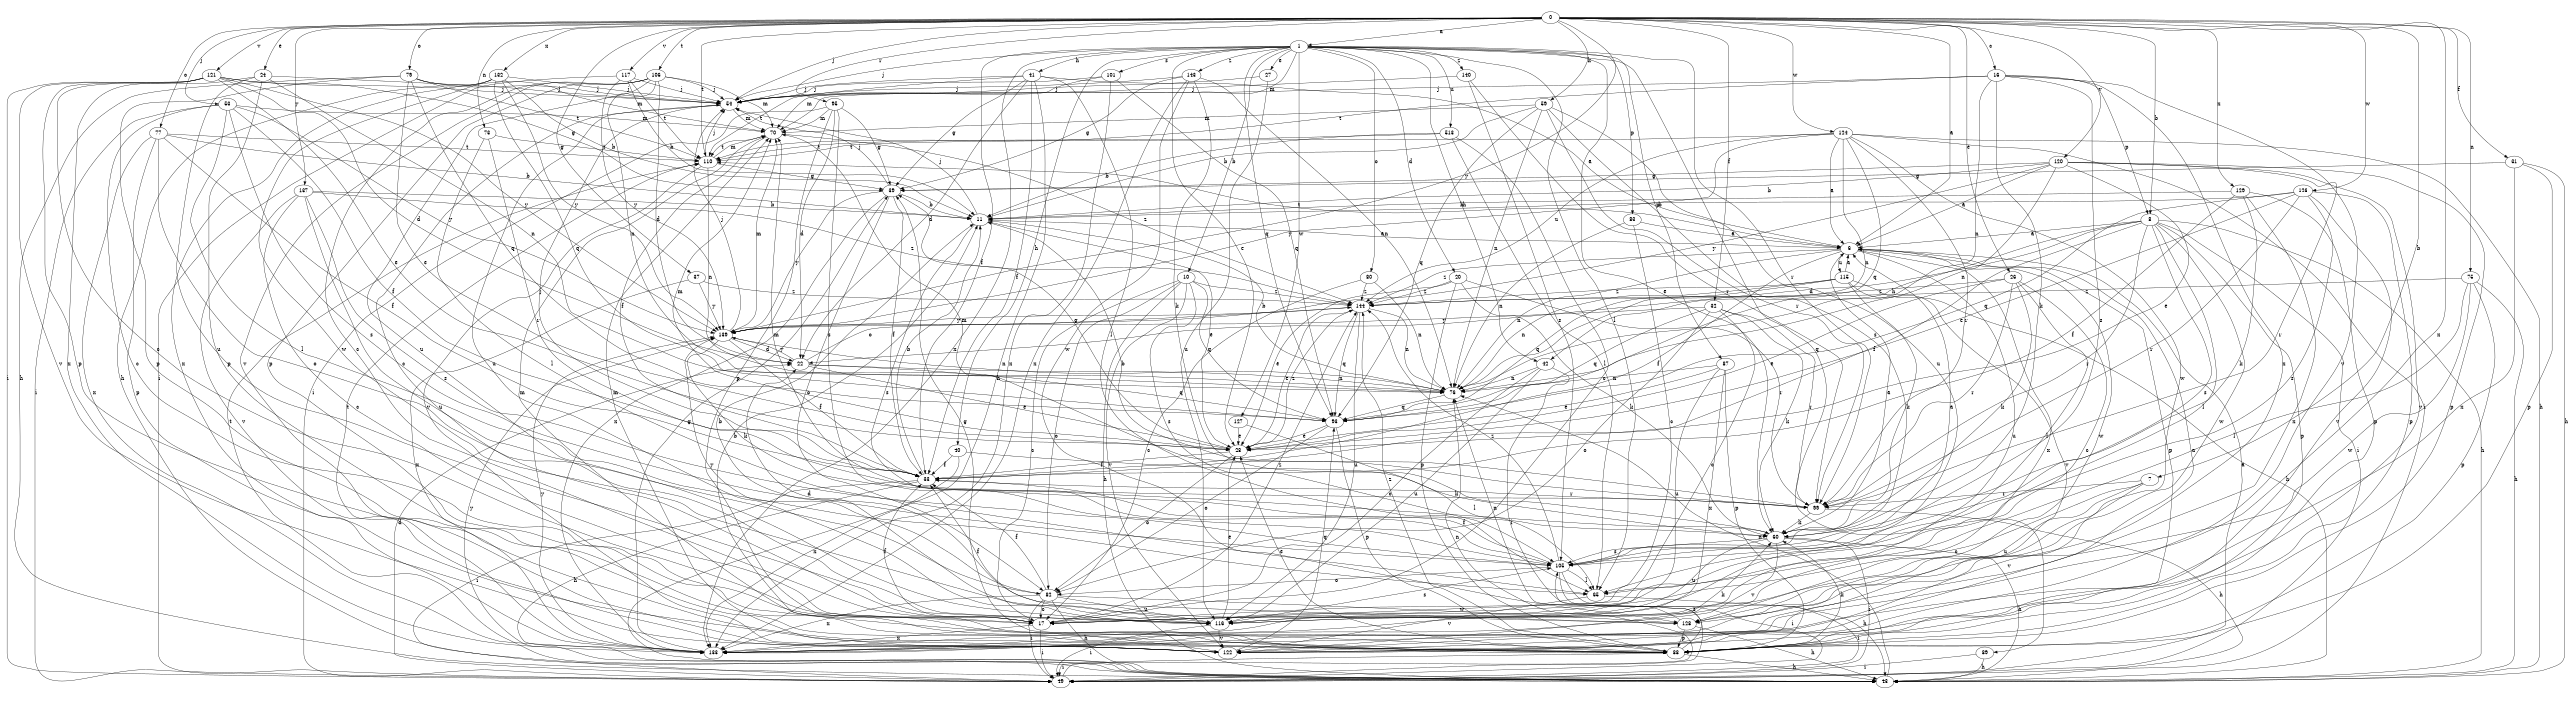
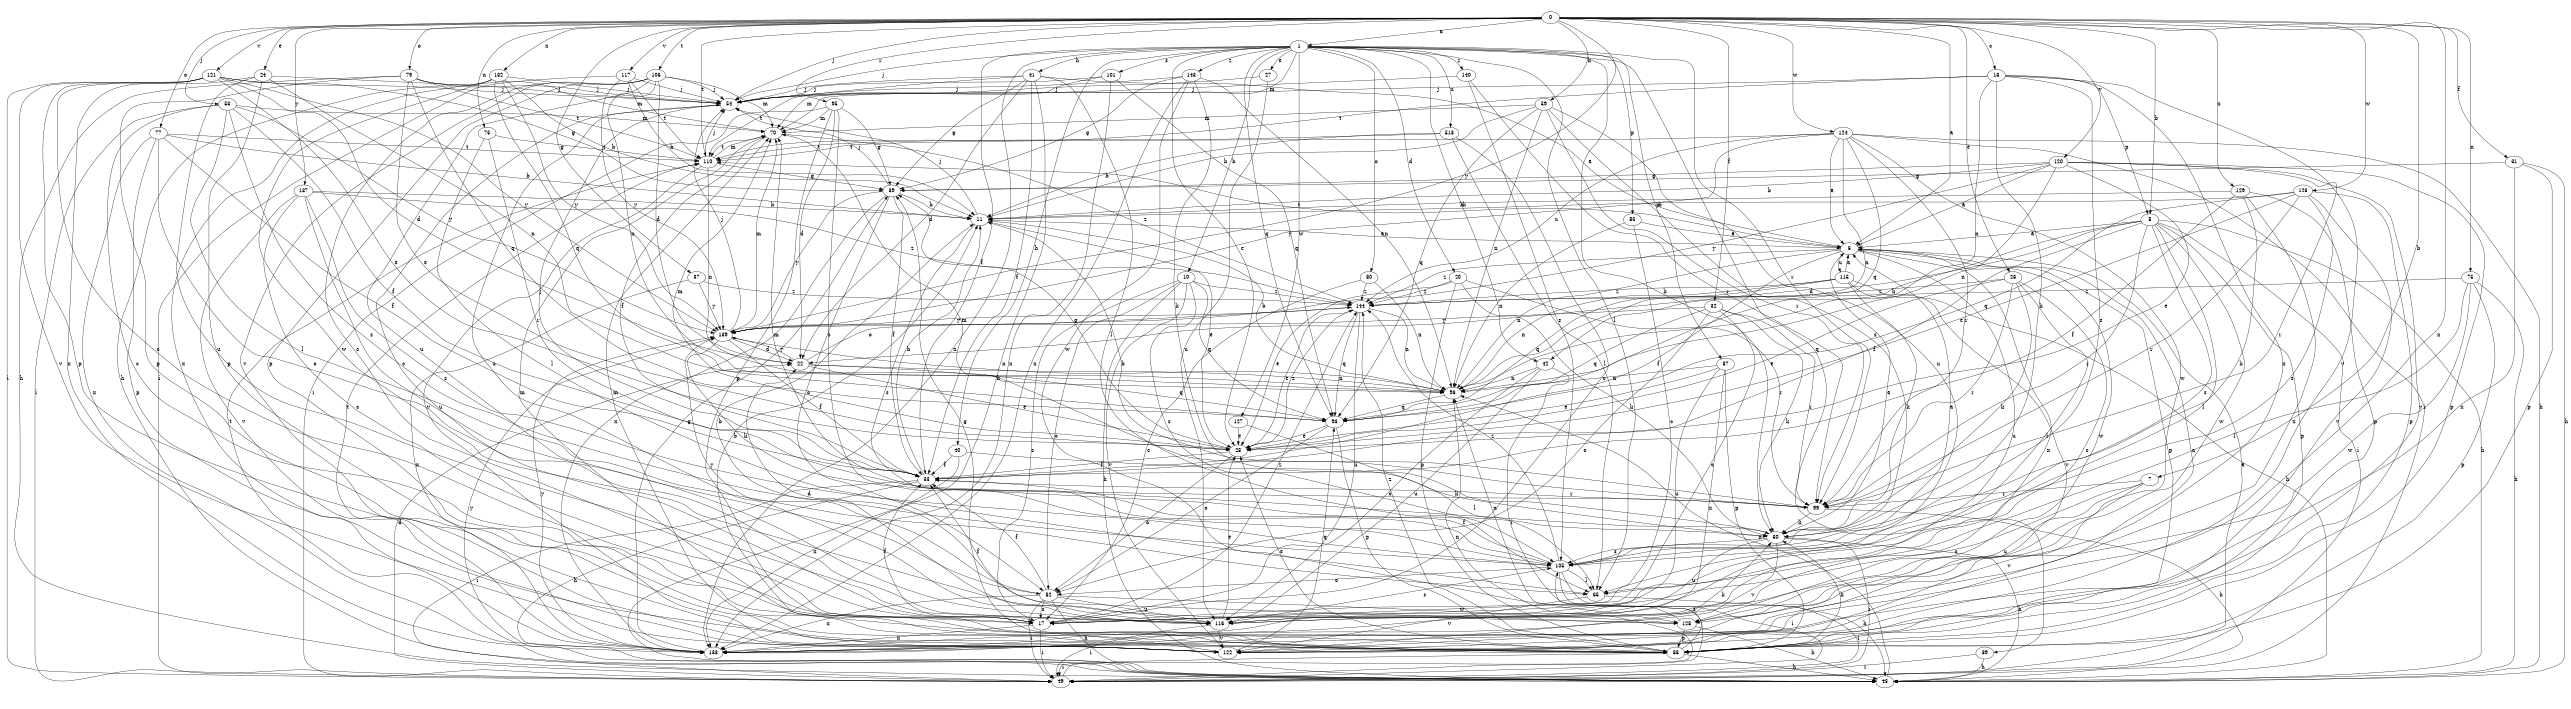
edge "54" -> "70": removed, label "m"
edge "1" -> "60": label "e" -> "k"
node "76": label "76" -> "96"
